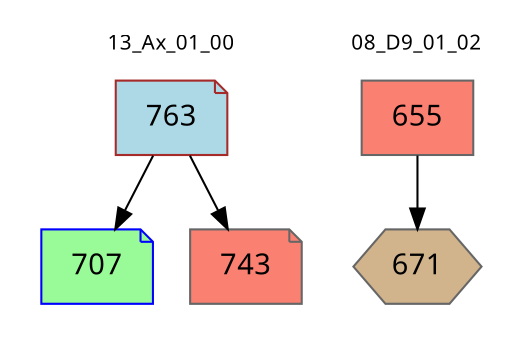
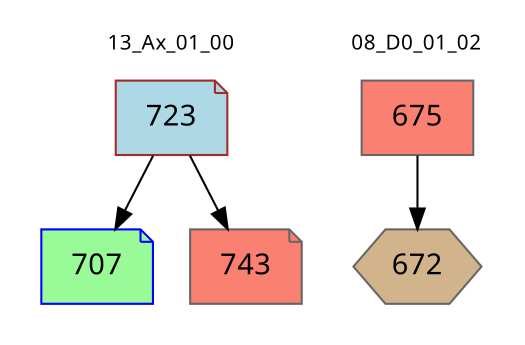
cluster "08_D9_01_02": label "08_D9_01_02" -> "08_D0_01_02"
node "763": label "763" -> "723"
node "655": label "655" -> "675"
node "671": label "671" -> "672"
